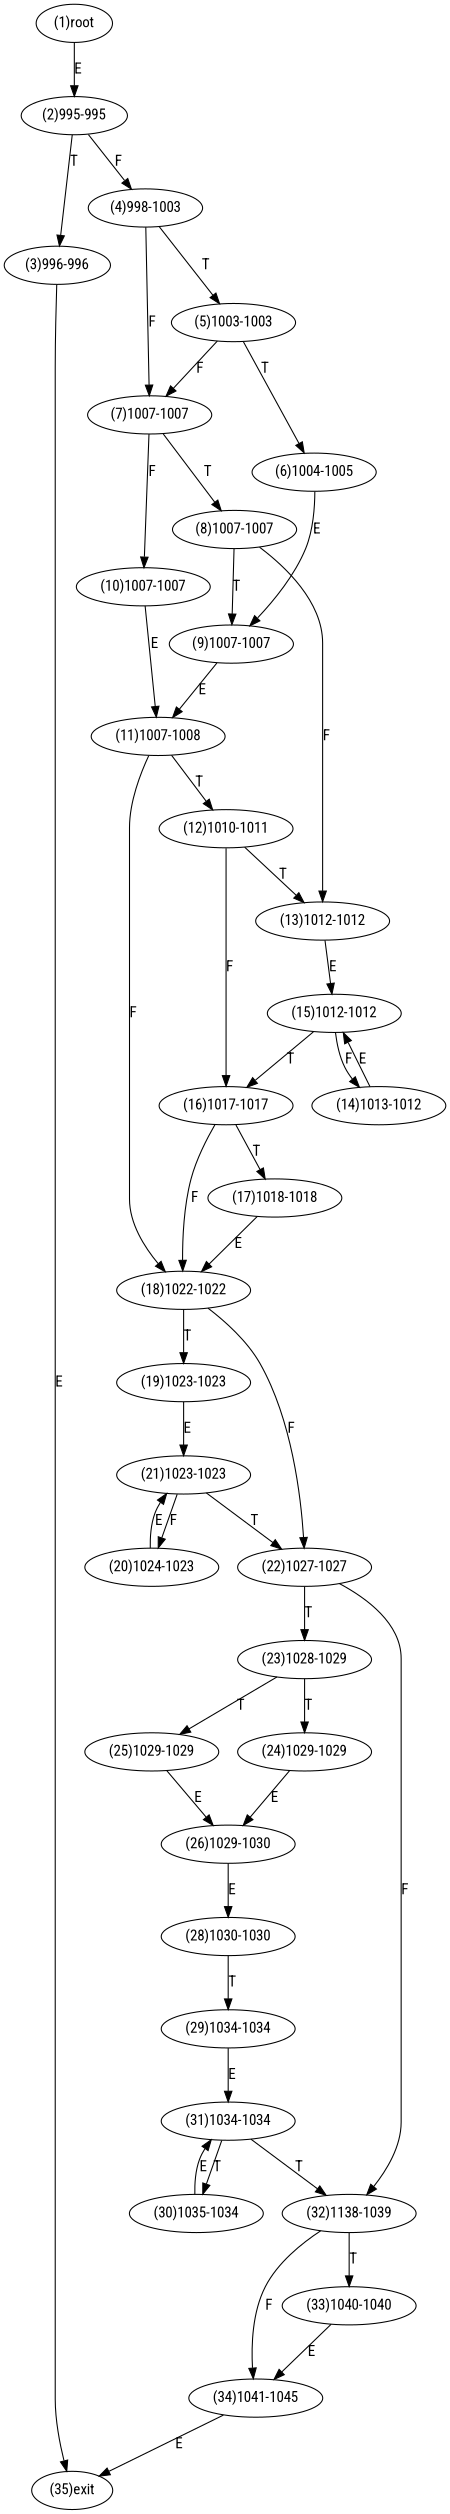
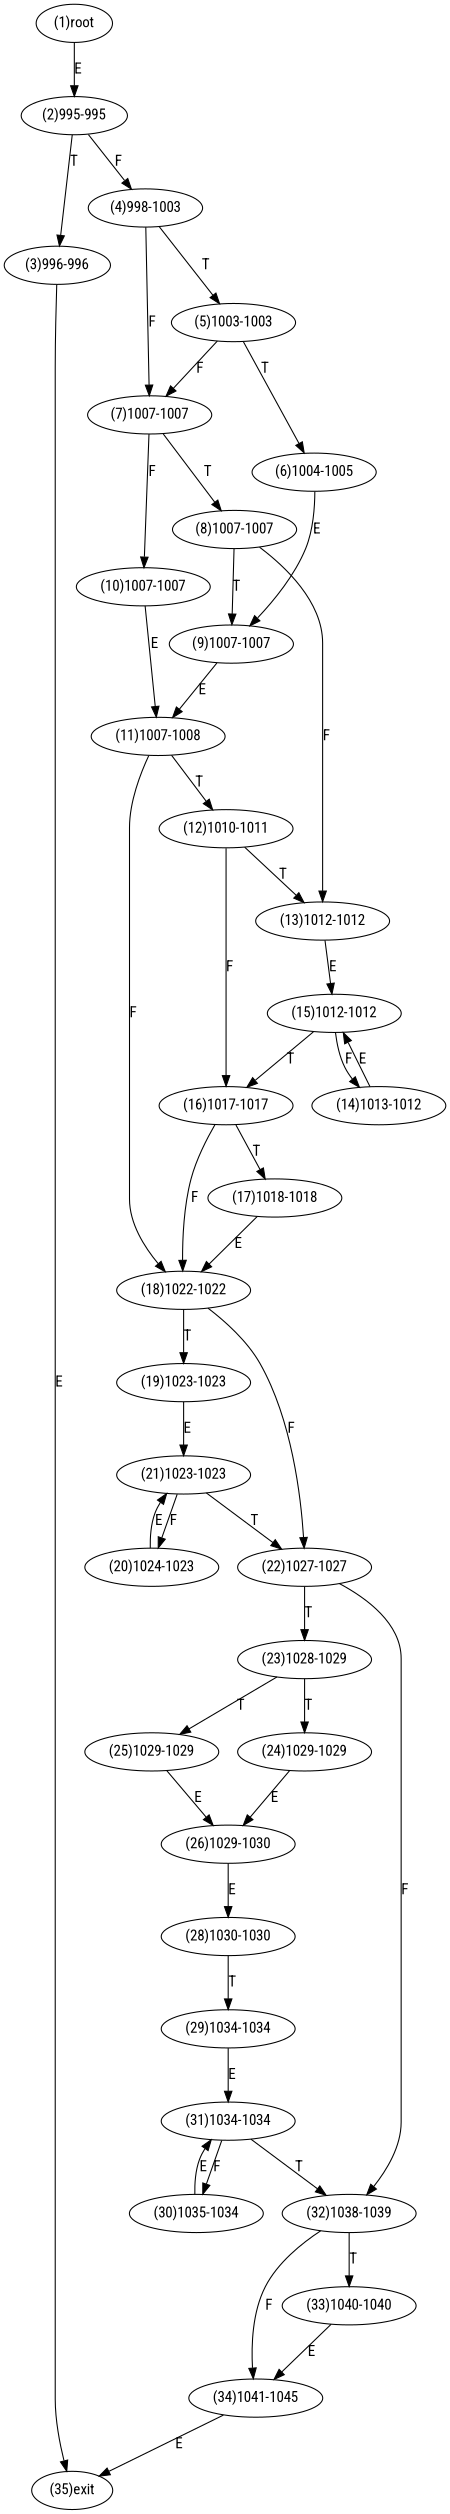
edge "(31)1034-1034" -> "(30)1035-1034": label "T" -> "F"
node "(32)1138-1039": label "(32)1138-1039" -> "(32)1038-1039"
